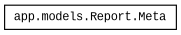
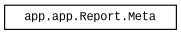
node "app.models.Report.Meta": label "app.models.Report.Meta" -> "app.app.Report.Meta"
